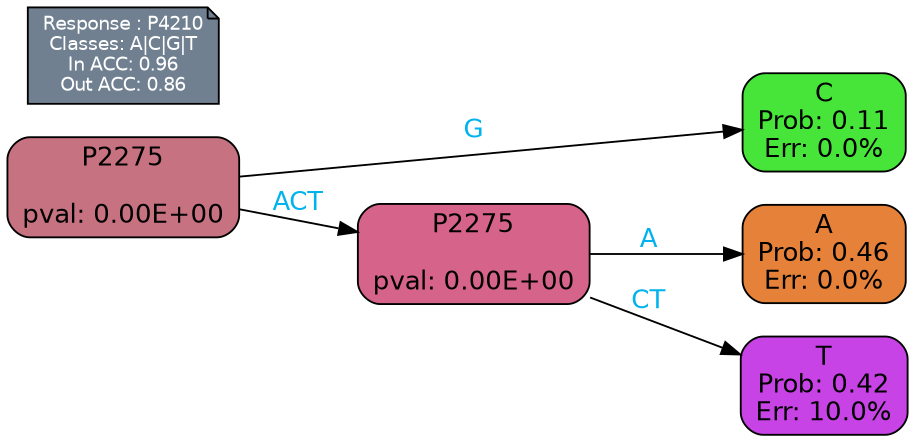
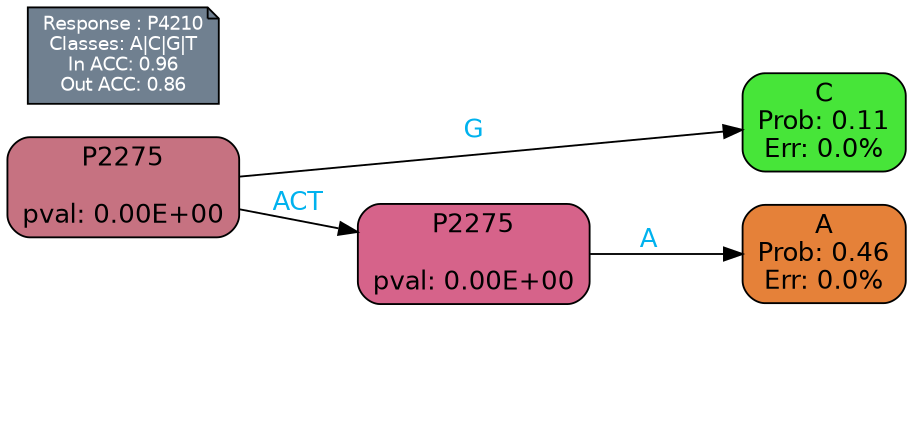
node "T Prob: 0.42 Err: 10.0%": removed
